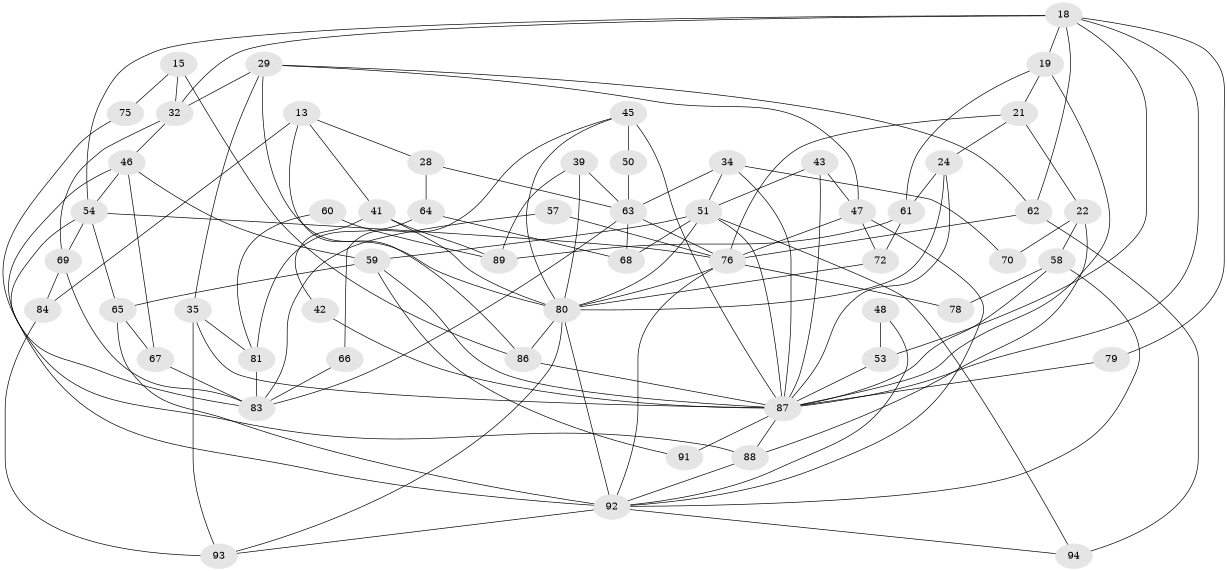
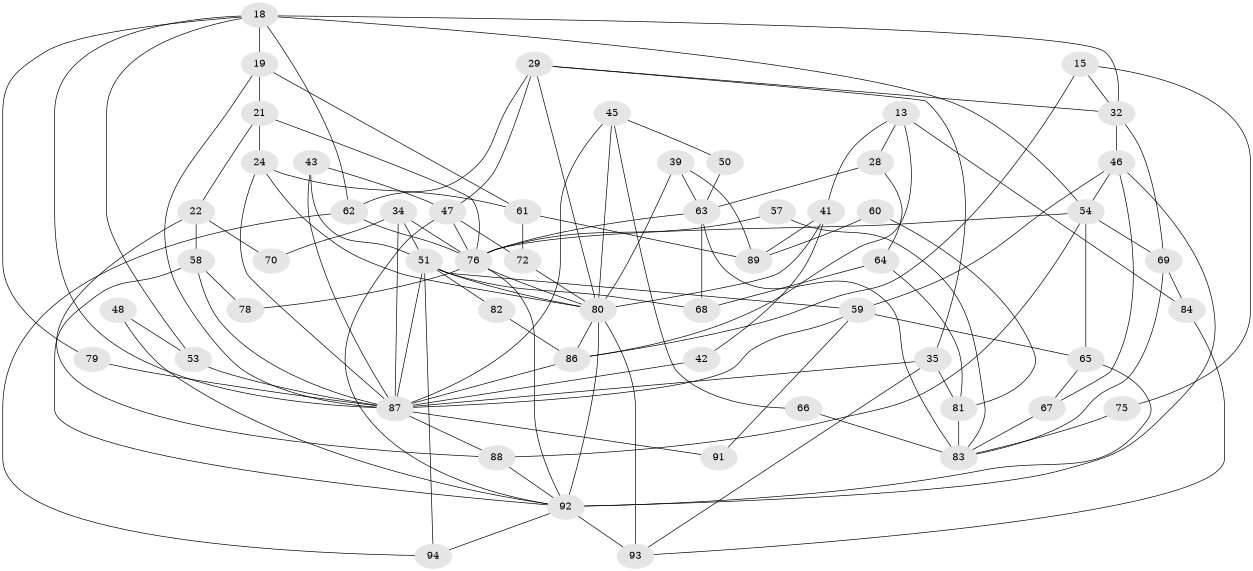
edge "34" -- "63": now "34" -- "76"
node "82": added
